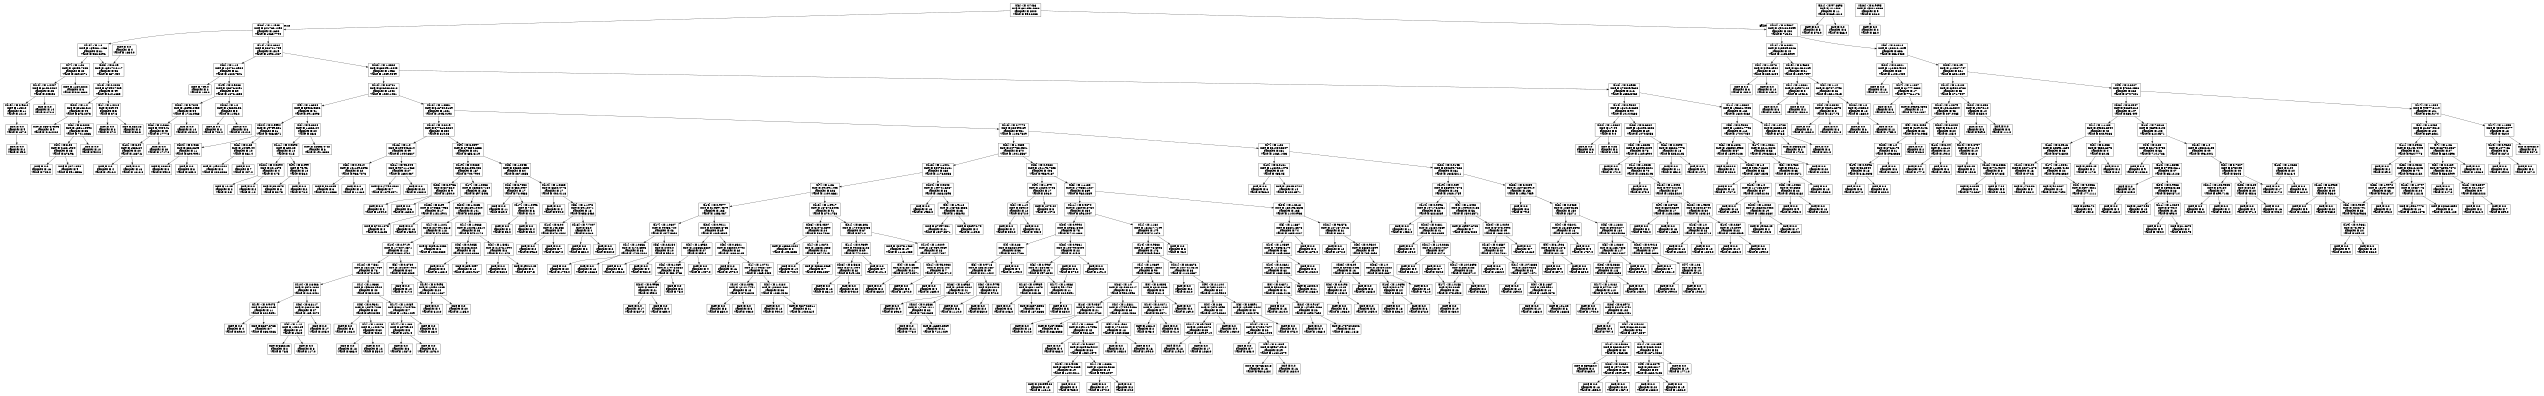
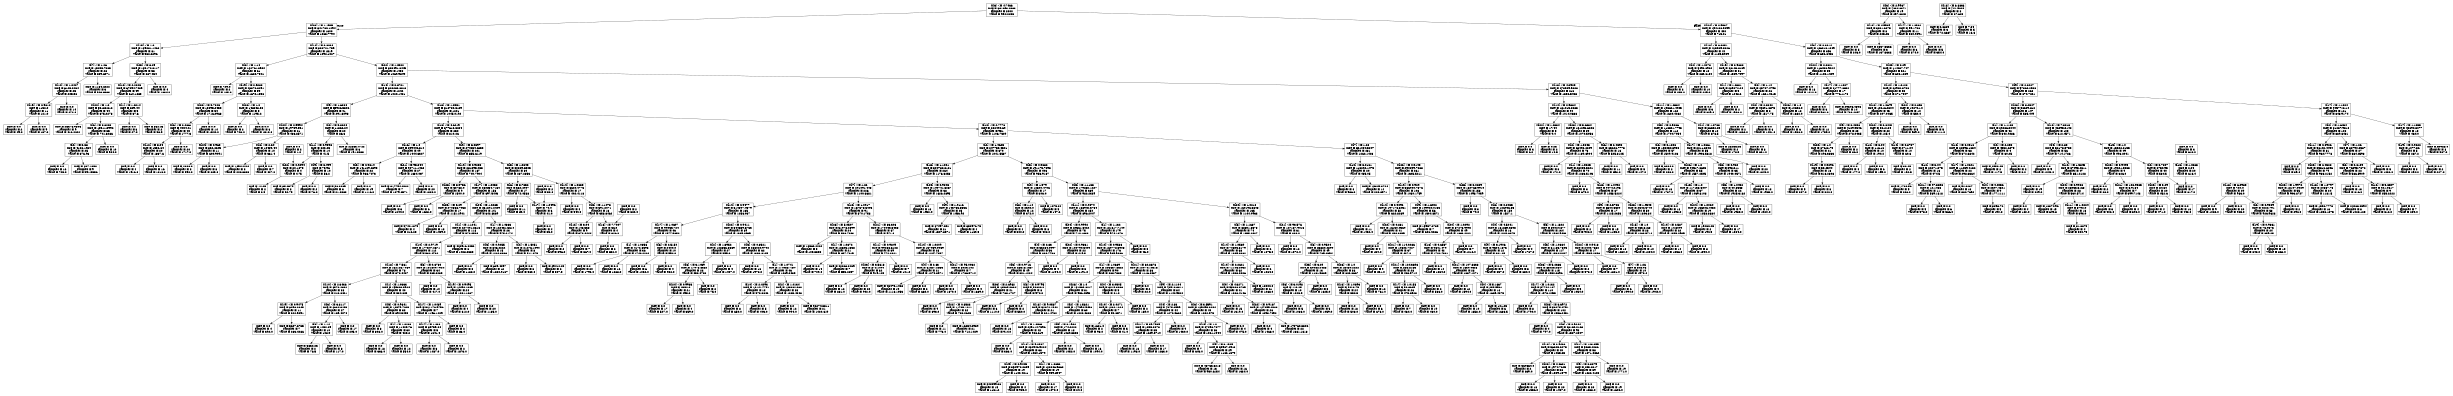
edge "mse = 0.0 samples = 4 value = 1634.0" -> "X[25] <= 3.29 mse = 135172.8117 samples = 53 value = 687.434": reversed
node "X[9] <= 3.4056 mse = 4129.9146 samples = 23 value = 278.0435": label "X[9] <= 3.4056 mse = 4129.9146 samples = 23 value = 278.0435" -> "X[9] <= 3.4056 mse = 4129.9546 samples = 23 value = 278.0435"
edge "mse = 0.0 samples = 9 value = 137.0" -> "mse = 0.0 samples = 2 value = 49.0": now "X[19] <= 0.9612 mse = 1152.0 samples = 11 value = 121.0" -> "mse = 0.0 samples = 2 value = 49.0"
edge "X[14] <= 0.8737 mse = 2711.04 samples = 10 value = 60.6" -> "X[18] <= 6.8836 mse = 741.9844 samples = 8 value = 37.625": removed
edge "X[15] <= 1.0 mse = 15522.8155 samples = 49 value = 496.2041" -> "X[23] <= 3.9495 mse = 19021.3333 samples = 9 value = 326.0": added
node "mse = 0.0 samples = 8 value = 264.0": removed
edge "X[12] <= 3.04 mse = 20271.375 samples = 16 value = 474.5" -> "X[21] <= 97.3698 mse = 12.1488 samples = 11 value = 569.1818": added
edge "X[0] <= 3.7807 mse = 6750.95 samples = 40 value = 534.5" -> "X[21] <= 108.9585 mse = 3.9184 samples = 7 value = 399.7143": now "X[23] <= 3.9495 mse = 19021.3333 samples = 9 value = 326.0" -> "X[21] <= 108.9585 mse = 3.9184 samples = 7 value = 399.7143"
edge "X[13] <= 1.0663 mse = 2.04 samples = 20 value = 616.4" -> "mse = 0.0 samples = 3 value = 613.0": reversed
edge "X[22] <= 0.9294 mse = 20.1875 samples = 4 value = 4.75" -> "mse = 0.0 samples = 2 value = 1.0": reversed
node "mse = 0.0 samples = 13 value = 817.0": label "mse = 0.0 samples = 13 value = 817.0" -> "mse = 0.0 samples = 13 value = 816.0"
edge "X[17] <= 1.0496 mse = 74.0 samples = 6 value = 41.0" -> "mse = 0.0 samples = 2 value = 53.0": reversed
node "mse = 0.0 samples = 9 value = 434.0": removed
edge "X[18] <= 7.7007 mse = 36.0 samples = 4 value = 326.0" -> "mse = 0.0 samples = 2 value = 320.0": reversed
edge "mse = 48475.1468 samples = 19 value = 1118.1053" -> "X[4] <= 2.83 mse = 61627.2653 samples = 21 value = 1074.8571": reversed
edge "X[22] <= 0.9331 mse = 100790.3409 samples = 22 value = 419.5" -> "X[6] <= 2.9967 mse = 7884.6371 samples = 19 value = 297.6842": now "X[22] <= 0.9331 mse = 100790.3409 samples = 22 value = 419.5" -> "mse = 0.0 samples = 4 value = 1194.0"
node "mse = 0.0 samples = 2 value = 578.0": label "mse = 0.0 samples = 2 value = 578.0" -> "mse = 0.0 samples = 2 samples = 578.0"
edge "mse = 0.0 samples = 6 value = 374.0" -> "X[17] <= 1.0562 mse = 99.1736 samples = 11 value = 364.9091": reversed
edge "mse = 0.0 samples = 7 value = 464.0" -> "X[17] <= 1.0158 mse = 50.3669 samples = 26 value = 475.6923": reversed
node "mse = 0.0 samples = 3 value = 108.0": label "mse = 0.0 samples = 3 value = 108.0" -> "mse = 0.0 samples = 3 value = 808.0"
node "mse = 9157.5556 samples = 3 value = 266.3333": removed
